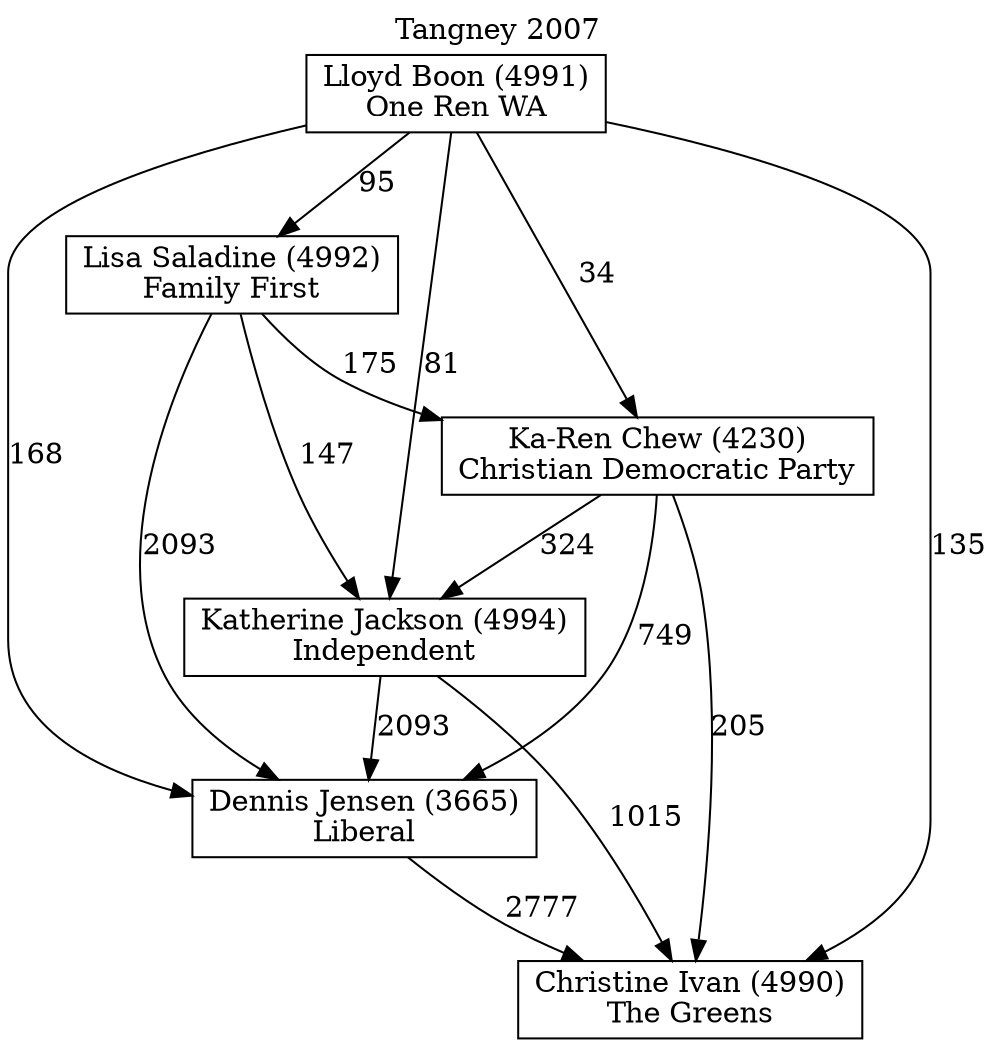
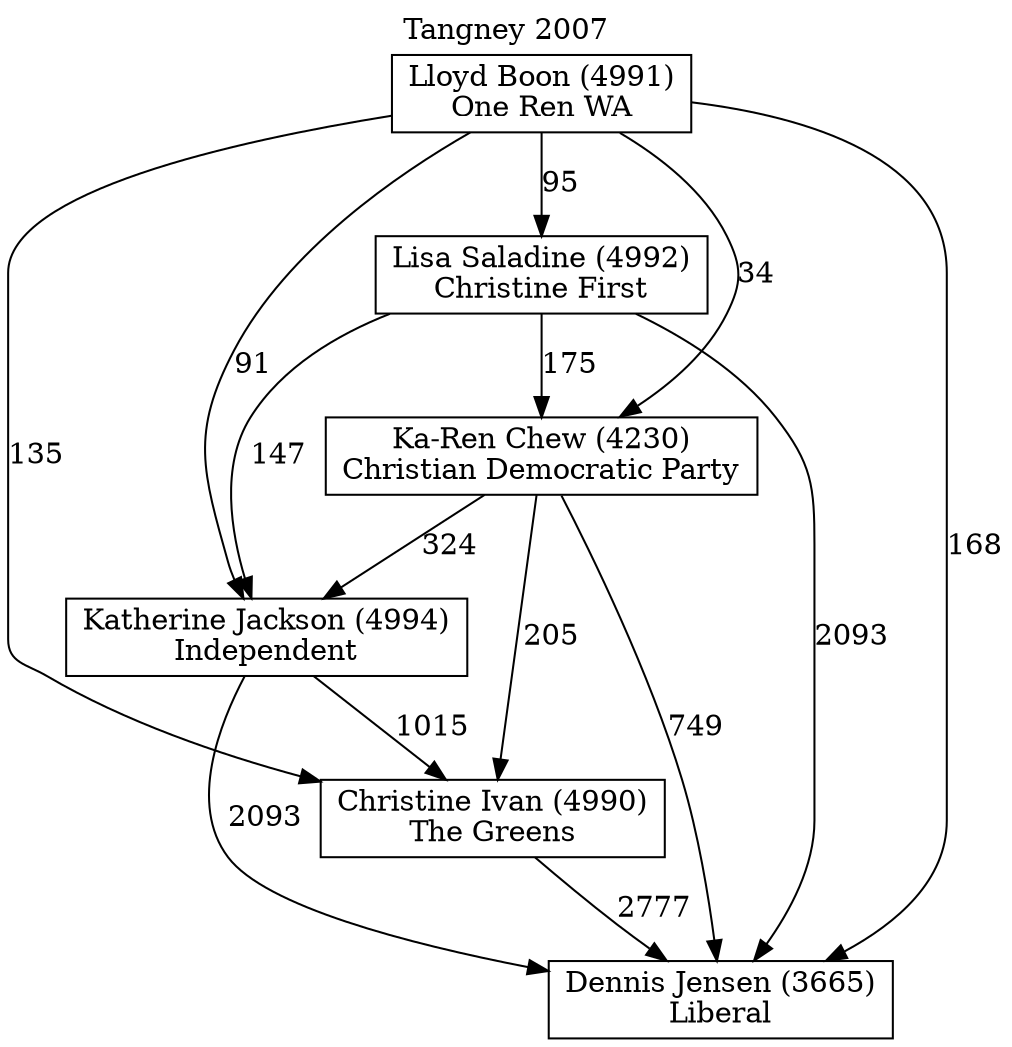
node "Lisa Saladine (4992) Family First": label "Lisa Saladine (4992) Family First" -> "Lisa Saladine (4992) Christine First"
edge "Lloyd Boon (4991) One Ren WA" -> "Katherine Jackson (4994) Independent": label "81" -> "91"
edge "Dennis Jensen (3665) Liberal" -> "Christine Ivan (4990) The Greens": reversed
